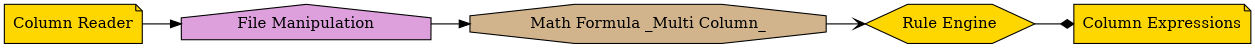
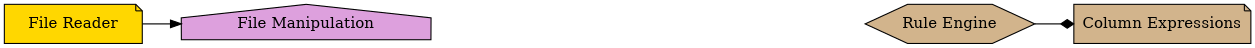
node "Column Reader": label "Column Reader" -> "File Reader"
node "Math Formula _Multi Column_": removed
node "Rule Engine": fillcolor gold -> tan
node "Column Expressions": fillcolor gold -> tan
